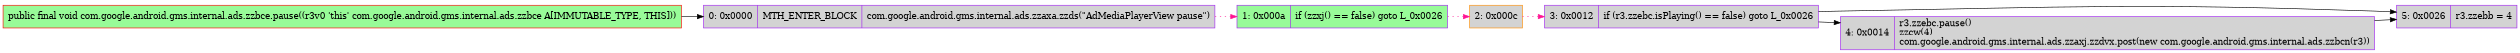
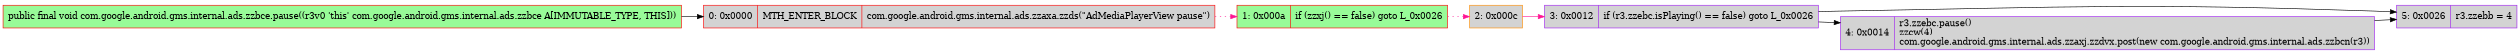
node "0: 0x0000": color purple -> red
node "1: 0x000a": color purple -> red
edge "2: 0x000c" -> "3: 0x0012": style dotted -> solid
